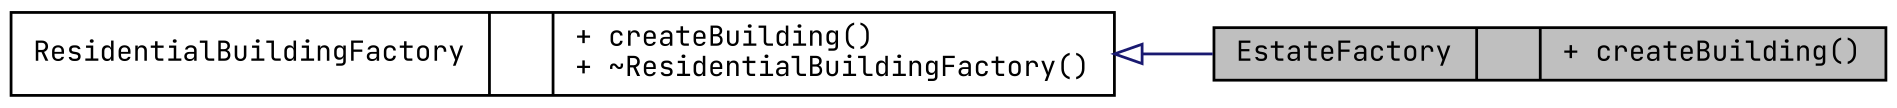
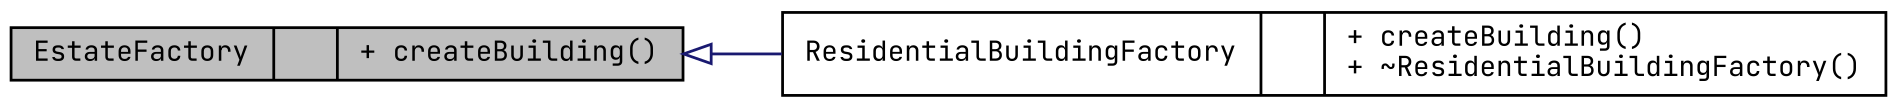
edge "EstateFactory" -> "ResidentialBuildingFactory": reversed
